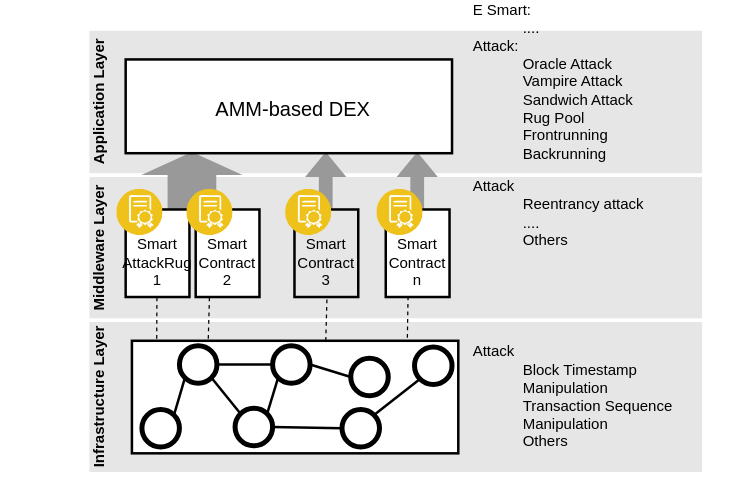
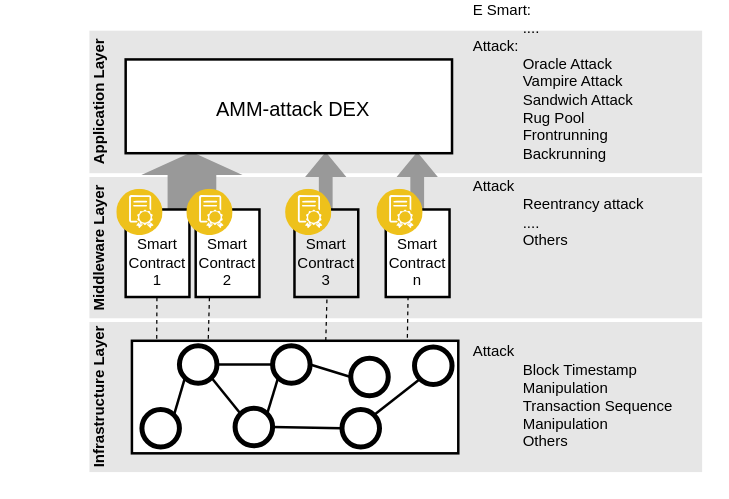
node "AMM-based DEX": label "AMM-based DEX" -> "AMM-attack DEX"
node "Smart AttackRug 1": label "Smart AttackRug 1" -> "Smart Contract 1"
